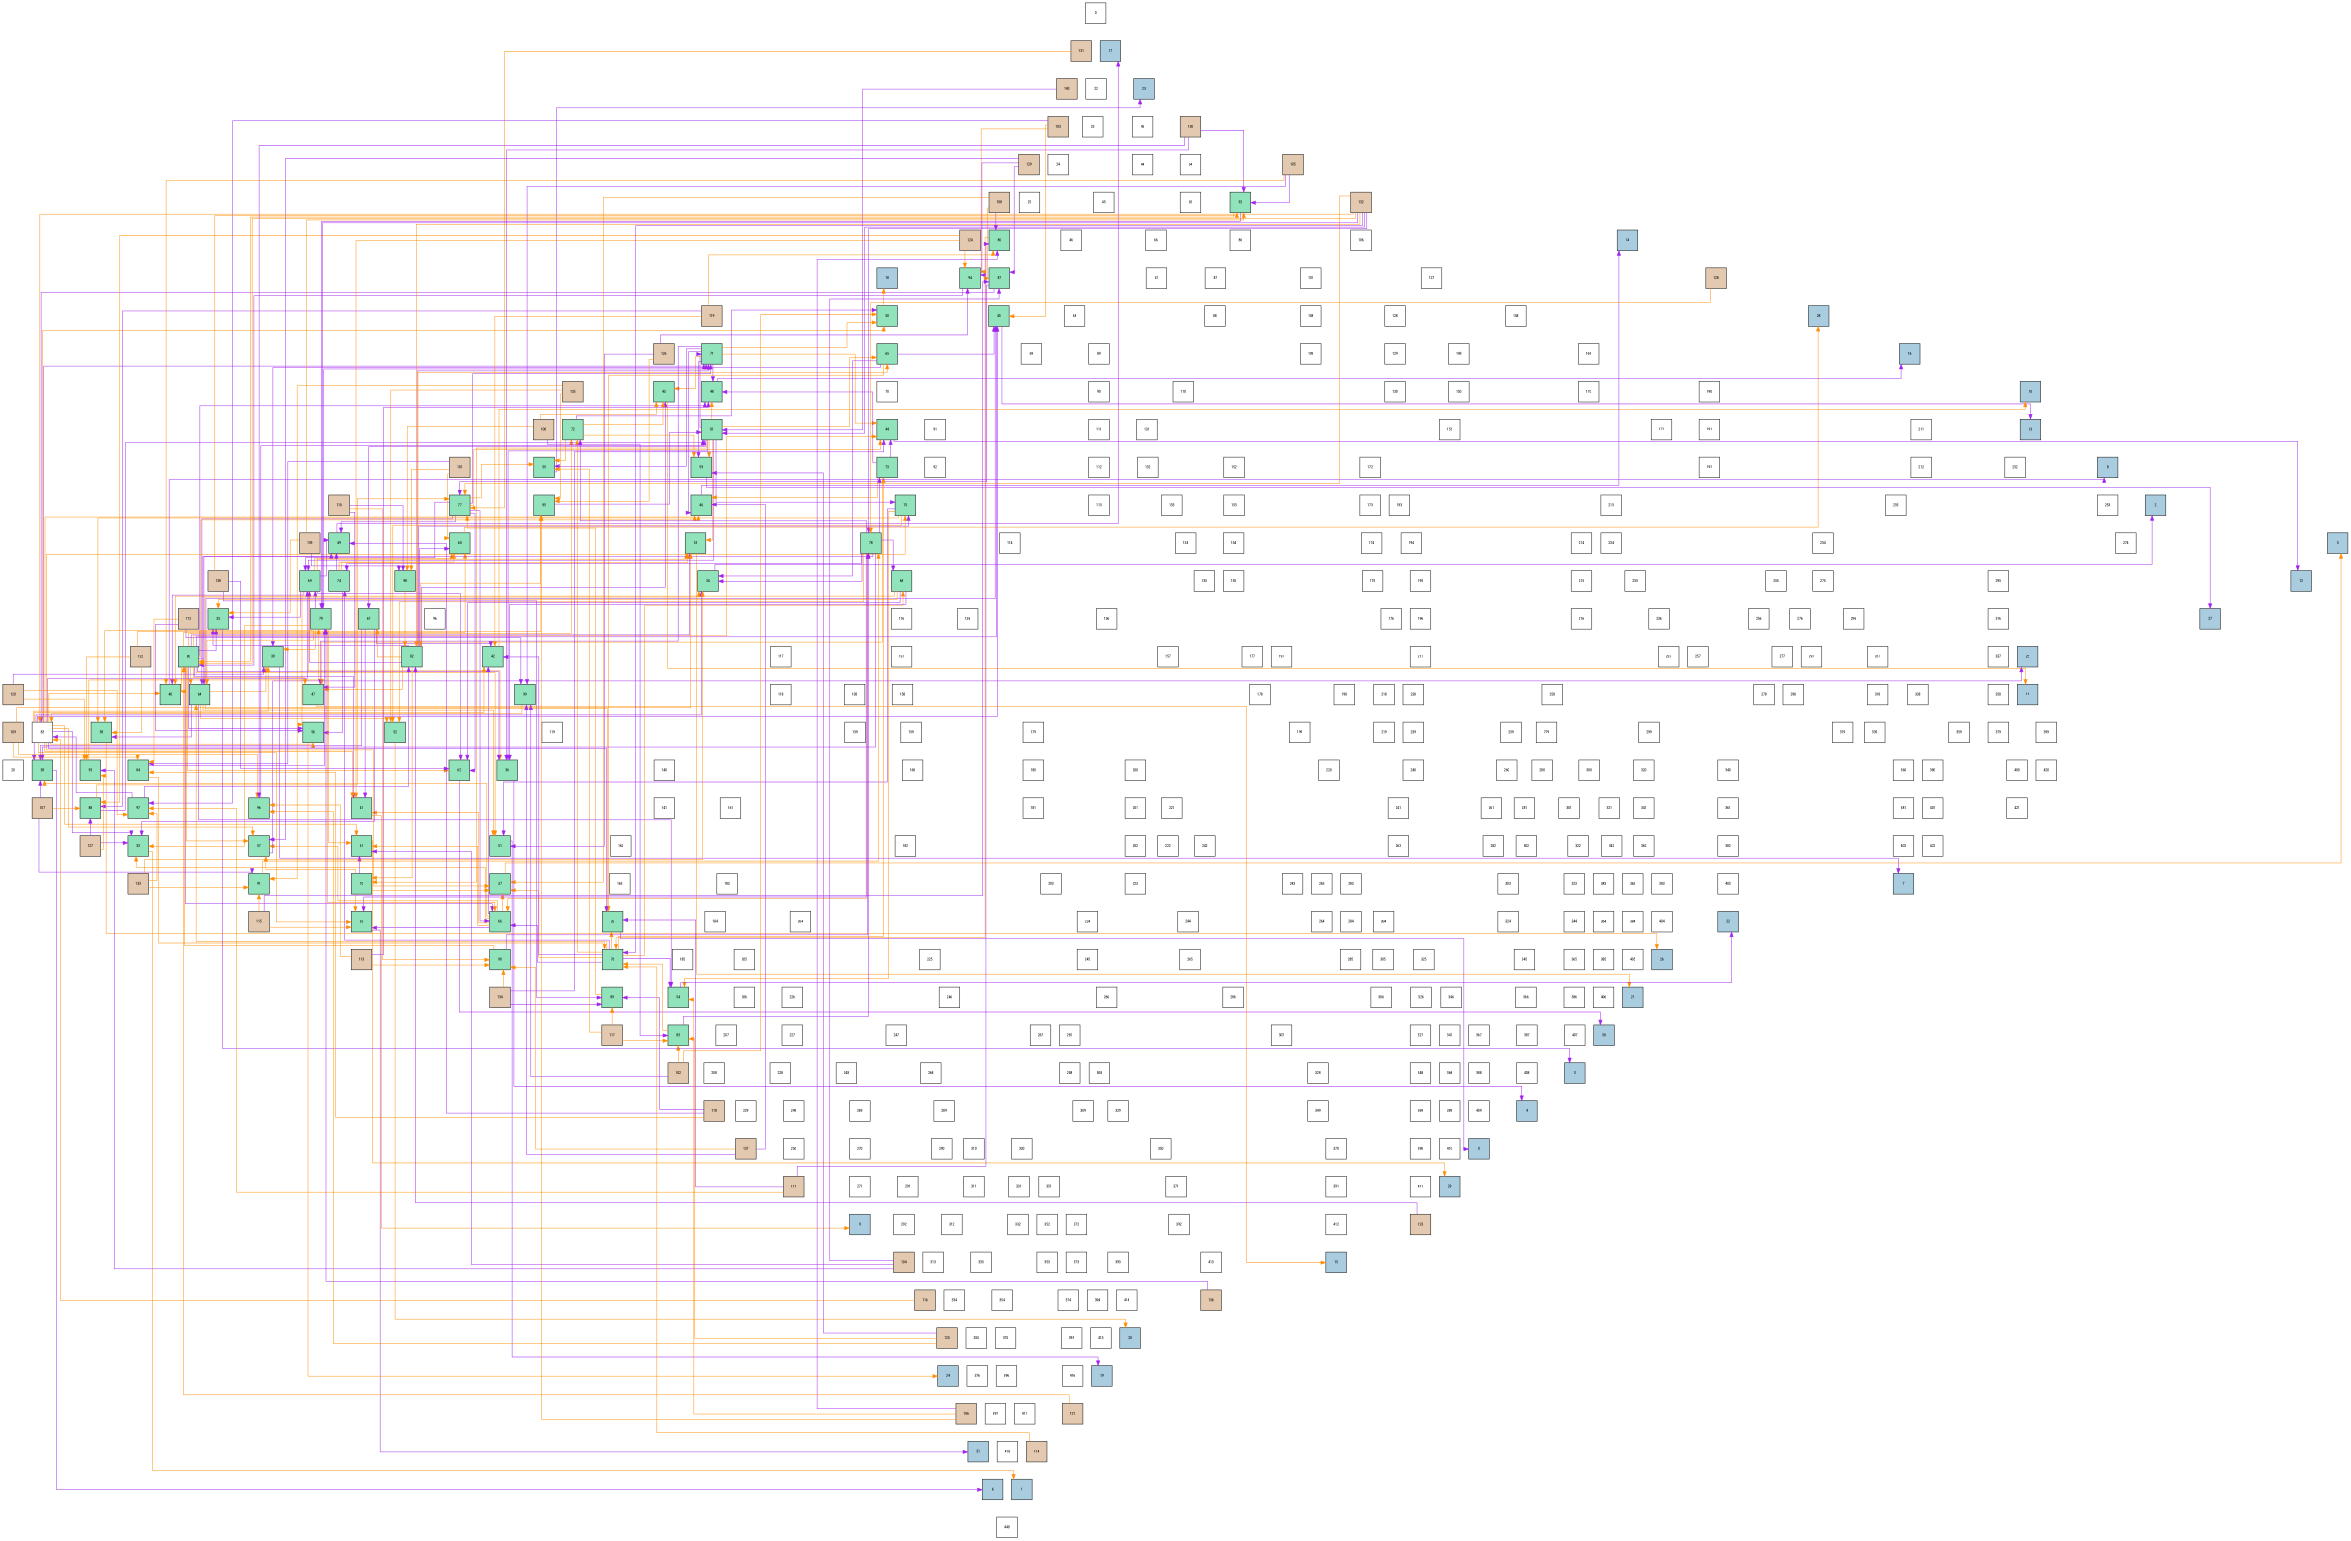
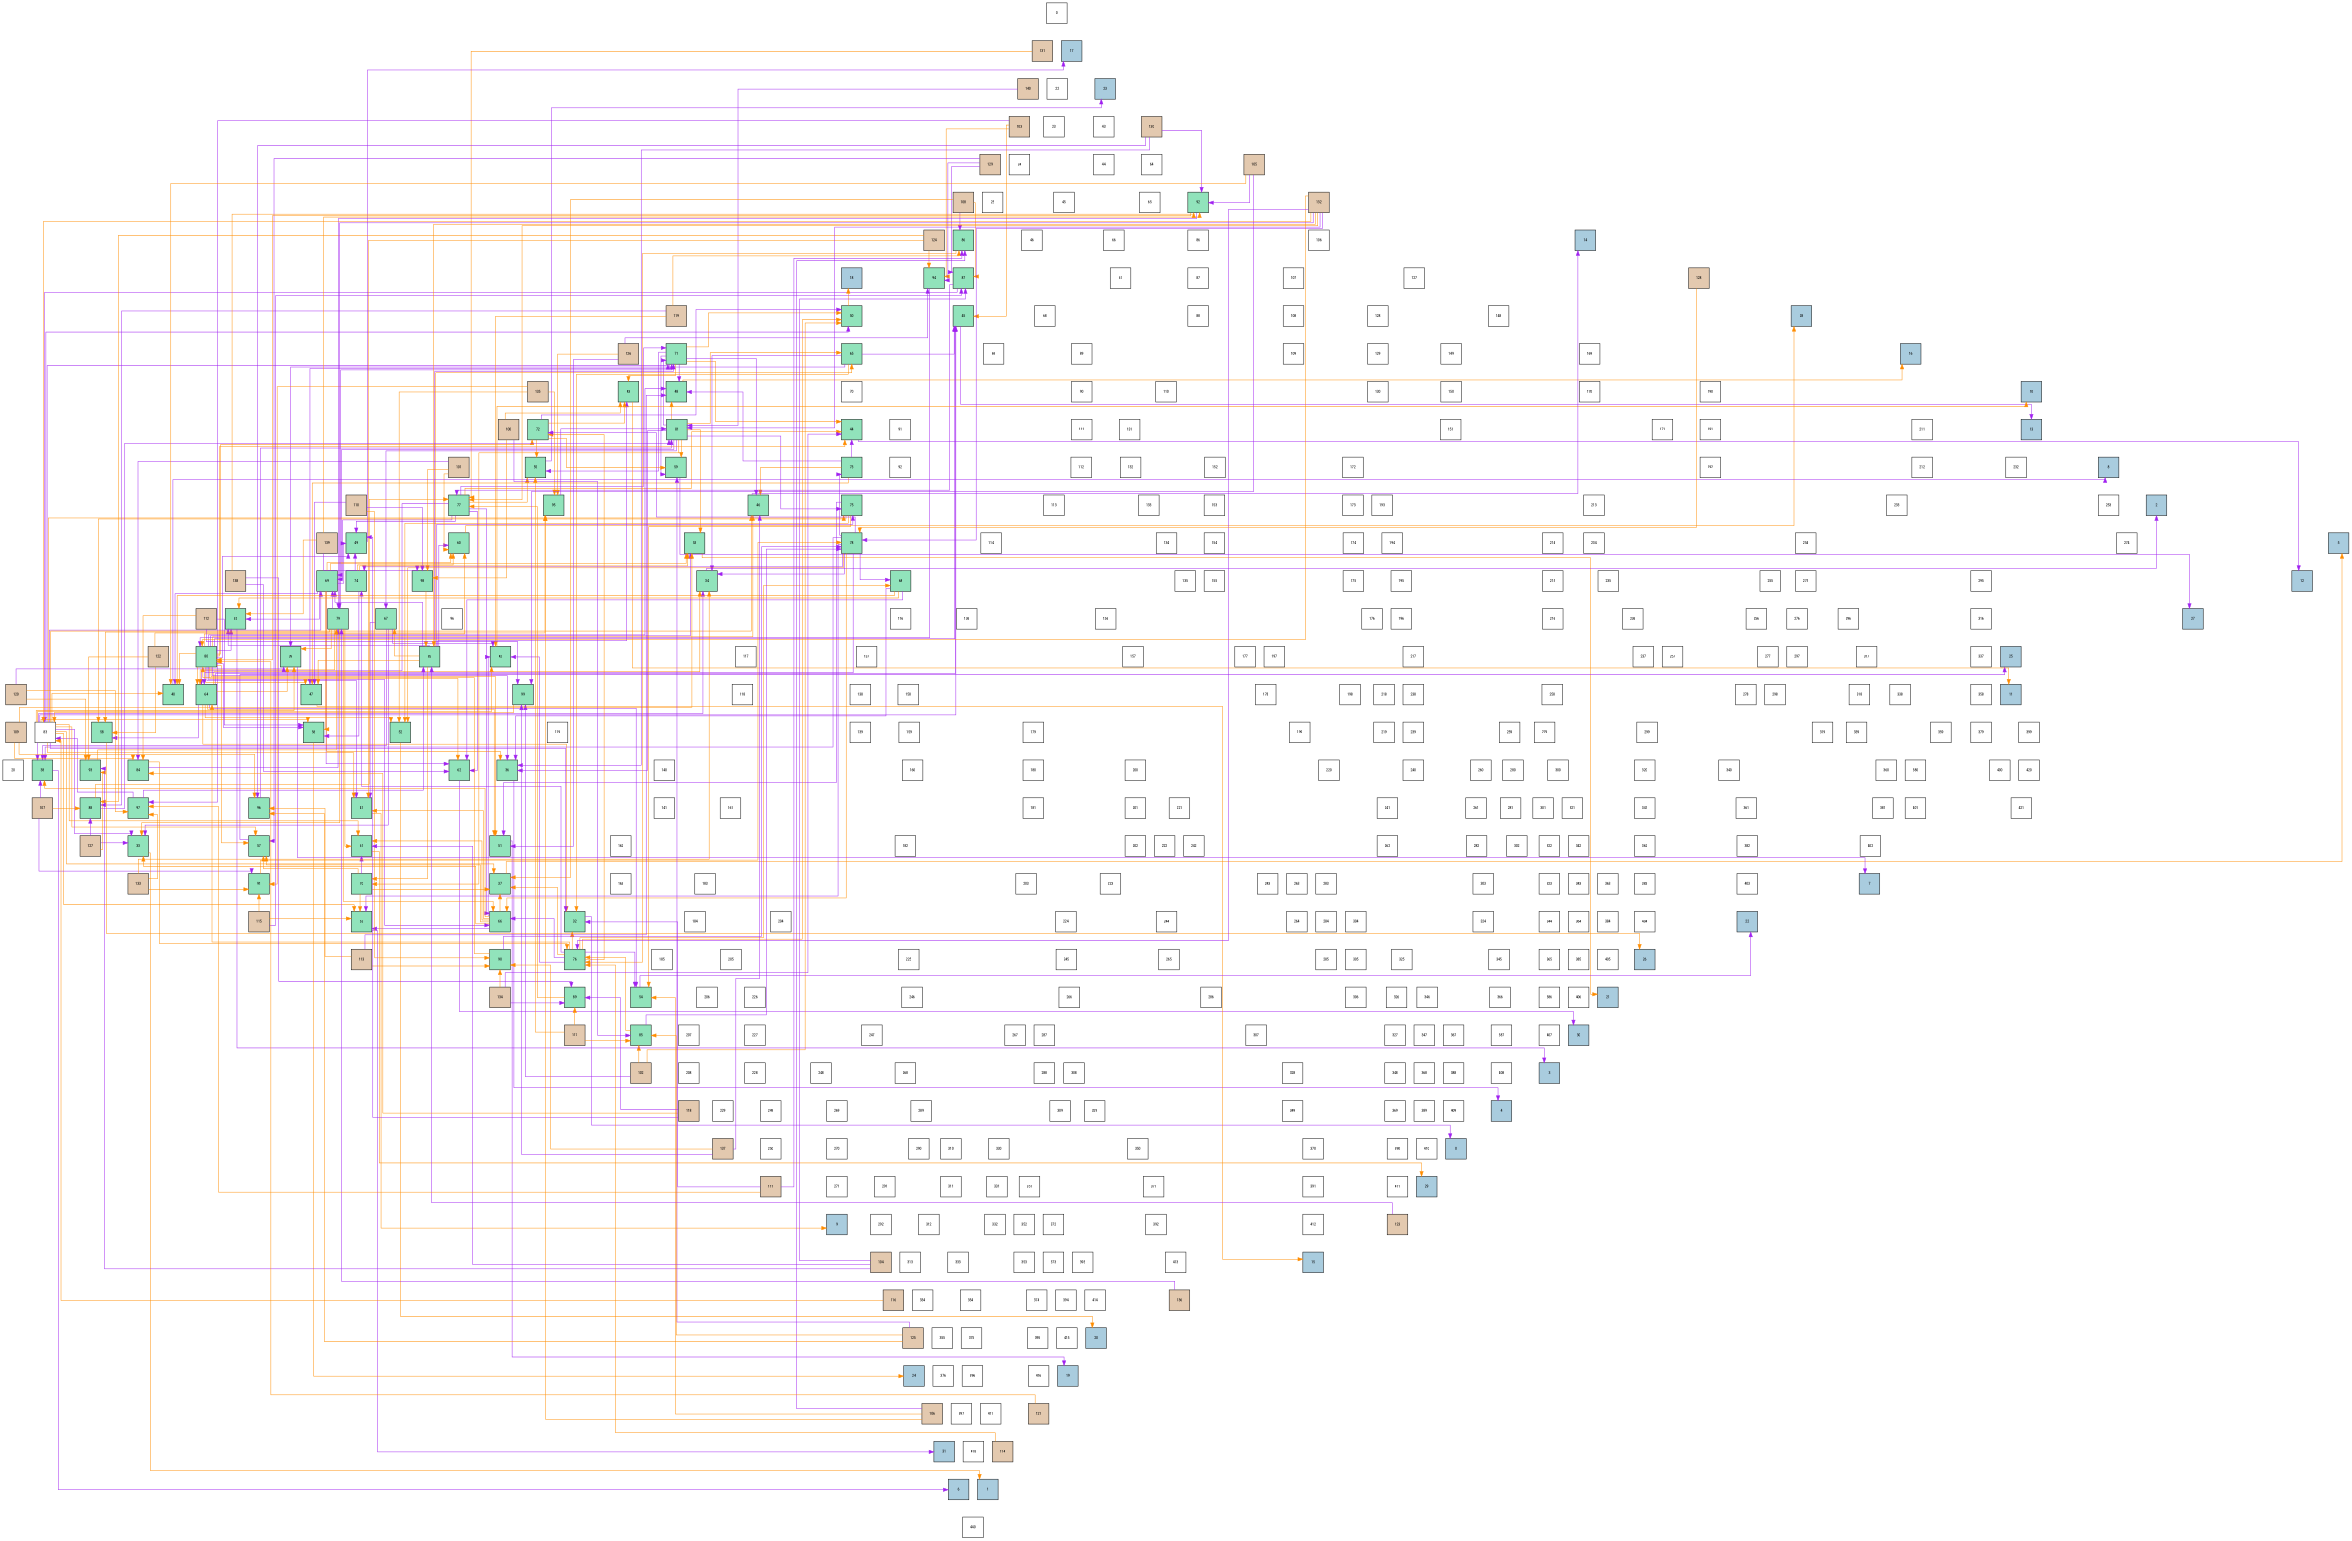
edge "83" -> "50": color darkorange -> purple
edge "48" -> "16": color purple -> darkorange
edge "95" -> "82": removed
node "422": removed
edge "76" -> "73": now "76" -> "50"
